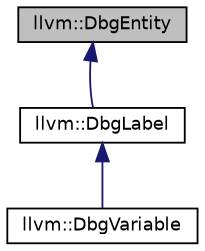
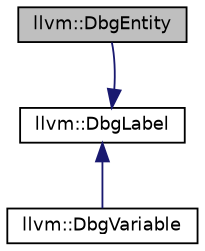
edge "llvm::DbgLabel" -> "llvm::DbgEntity": reversed
